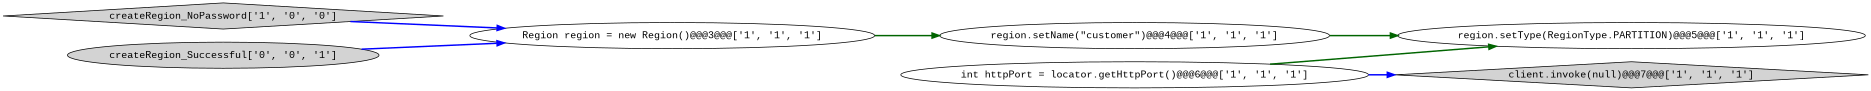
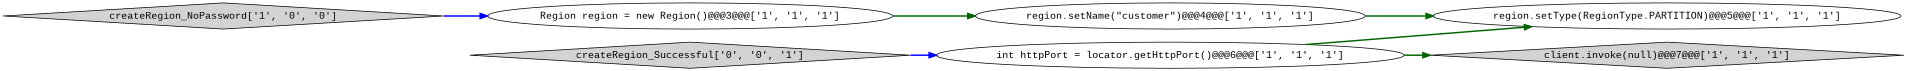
edge "createRegion_Successful['0', '0', '1']" -> "Region region = new Region()@@@3@@@['1', '1', '1']": now "createRegion_Successful['0', '0', '1']" -> "int httpPort = locator.getHttpPort()@@@6@@@['1', '1', '1']"
node "createRegion_Successful['0', '0', '1']": shape ellipse -> diamond
edge "int httpPort = locator.getHttpPort()@@@6@@@['1', '1', '1']" -> "client.invoke(null)@@@7@@@['1', '1', '1']": color blue -> darkgreen
